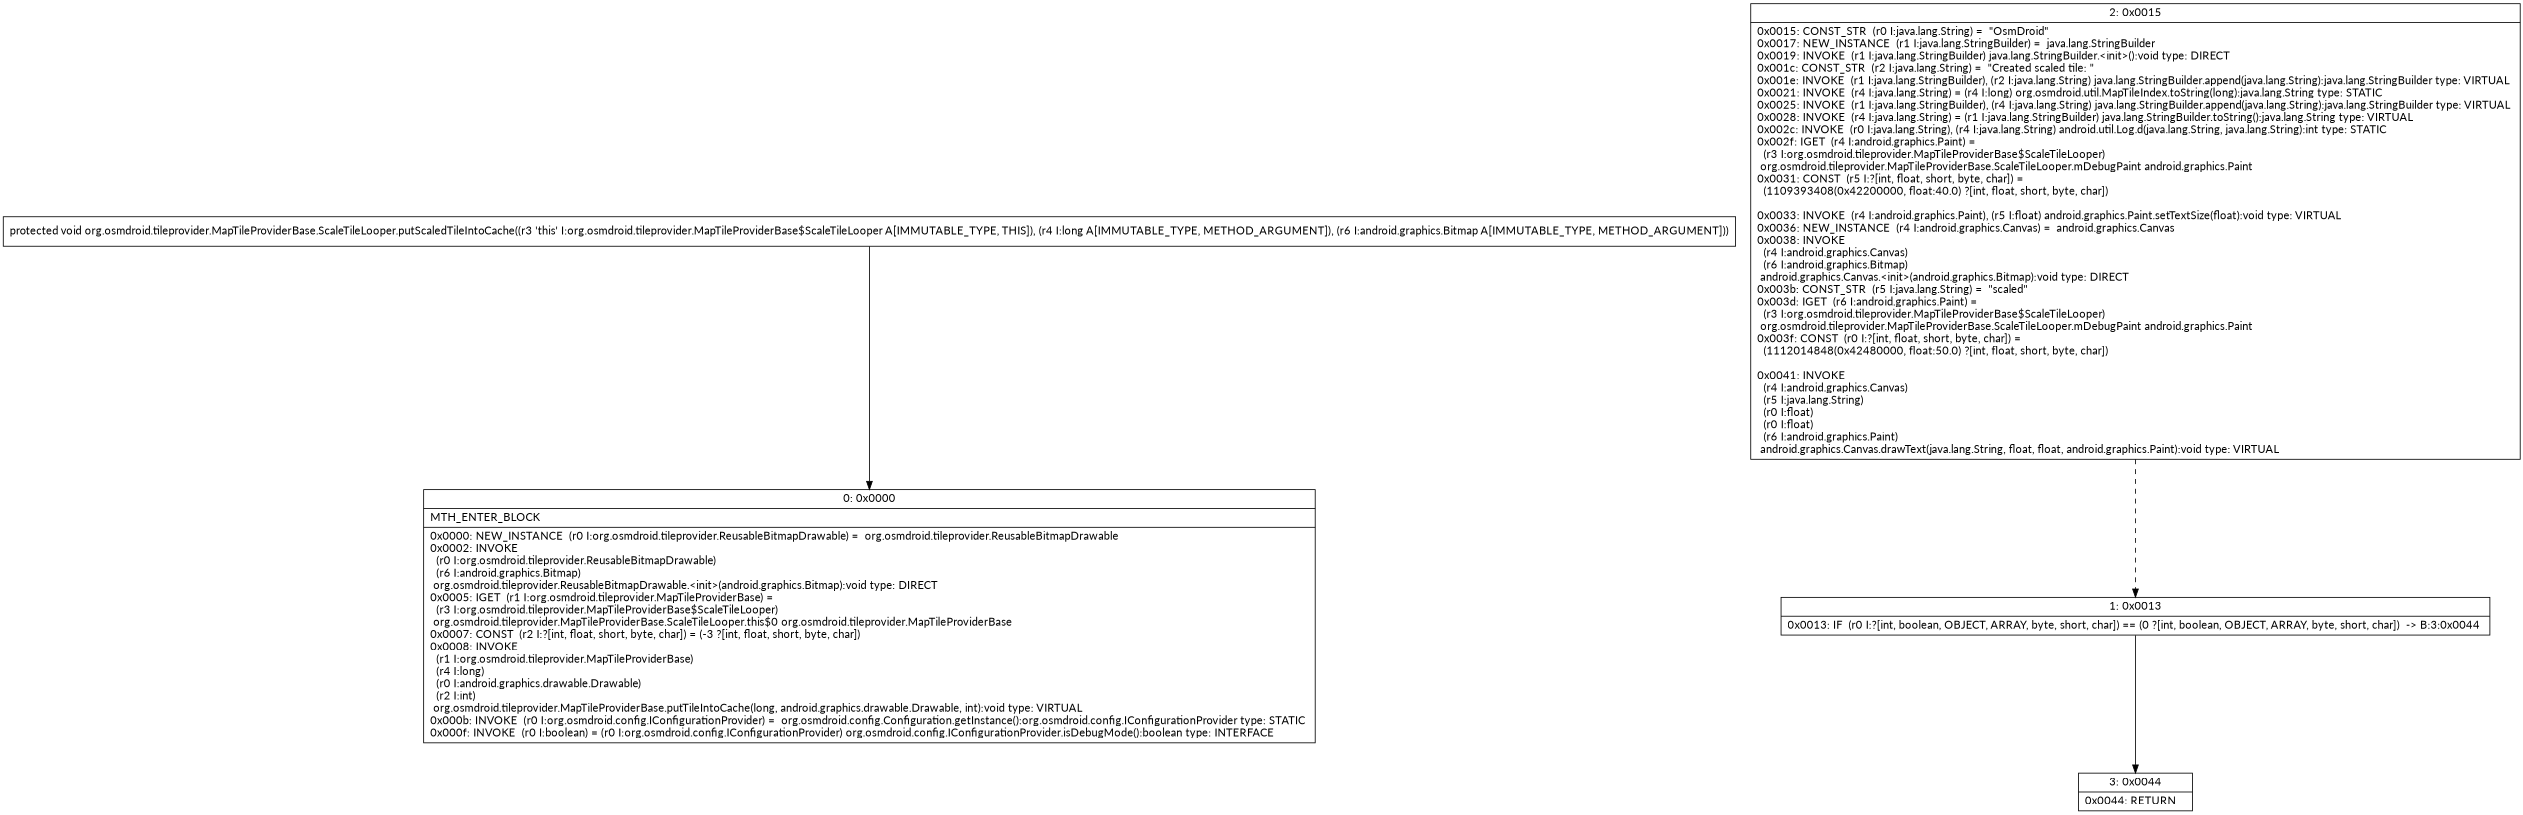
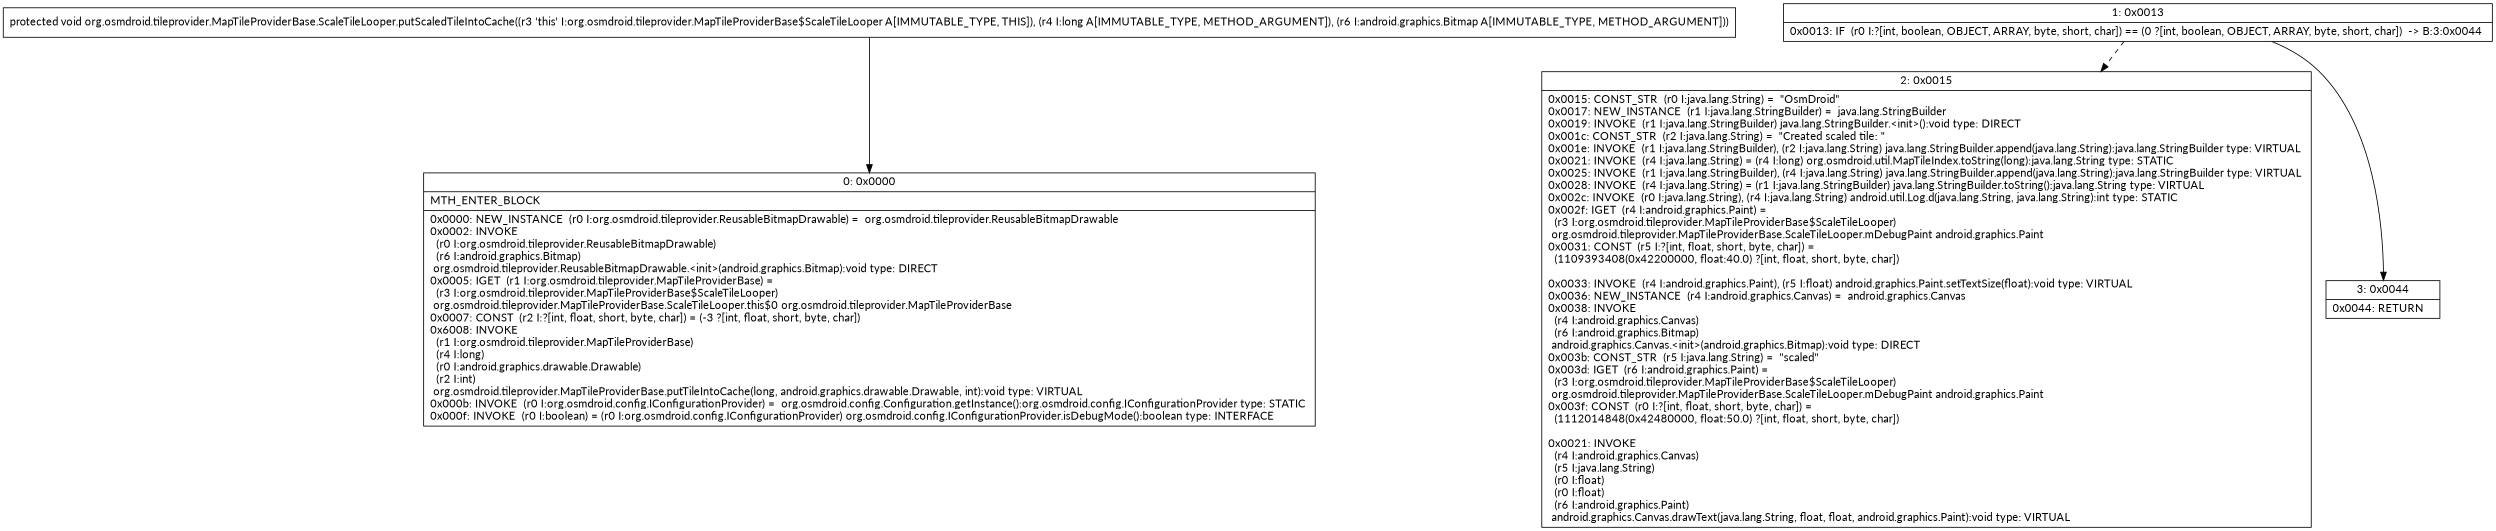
node "2: 0x0015": text "0x0041: INVOKE" -> "0x0021: INVOKE"
edge "2: 0x0015" -> "1: 0x0013": reversed
node "0: 0x0000": text "0x0008: INVOKE" -> "0x6008: INVOKE"
